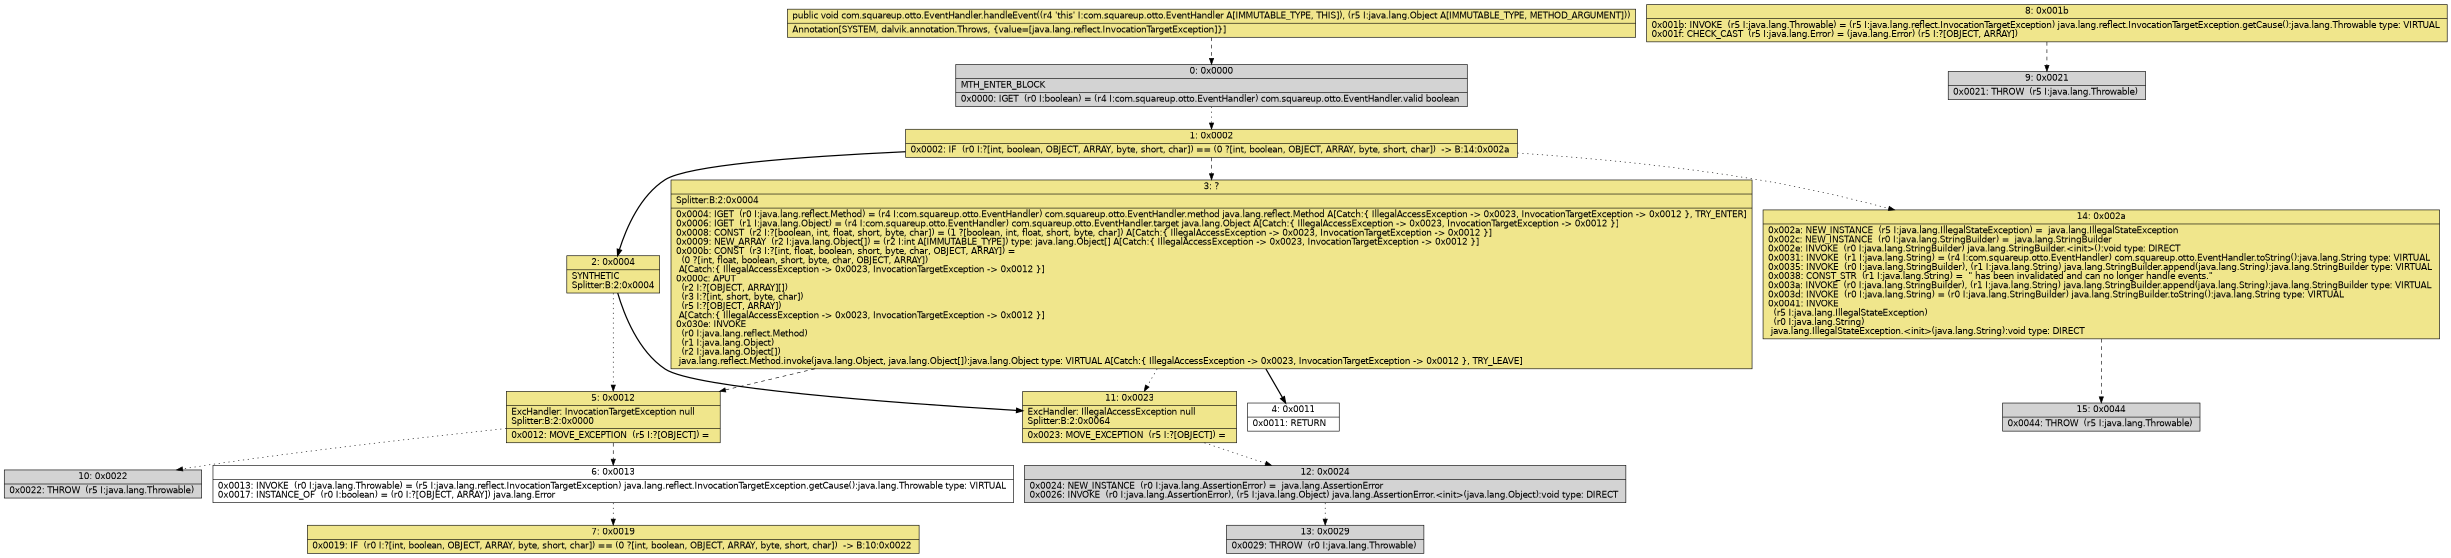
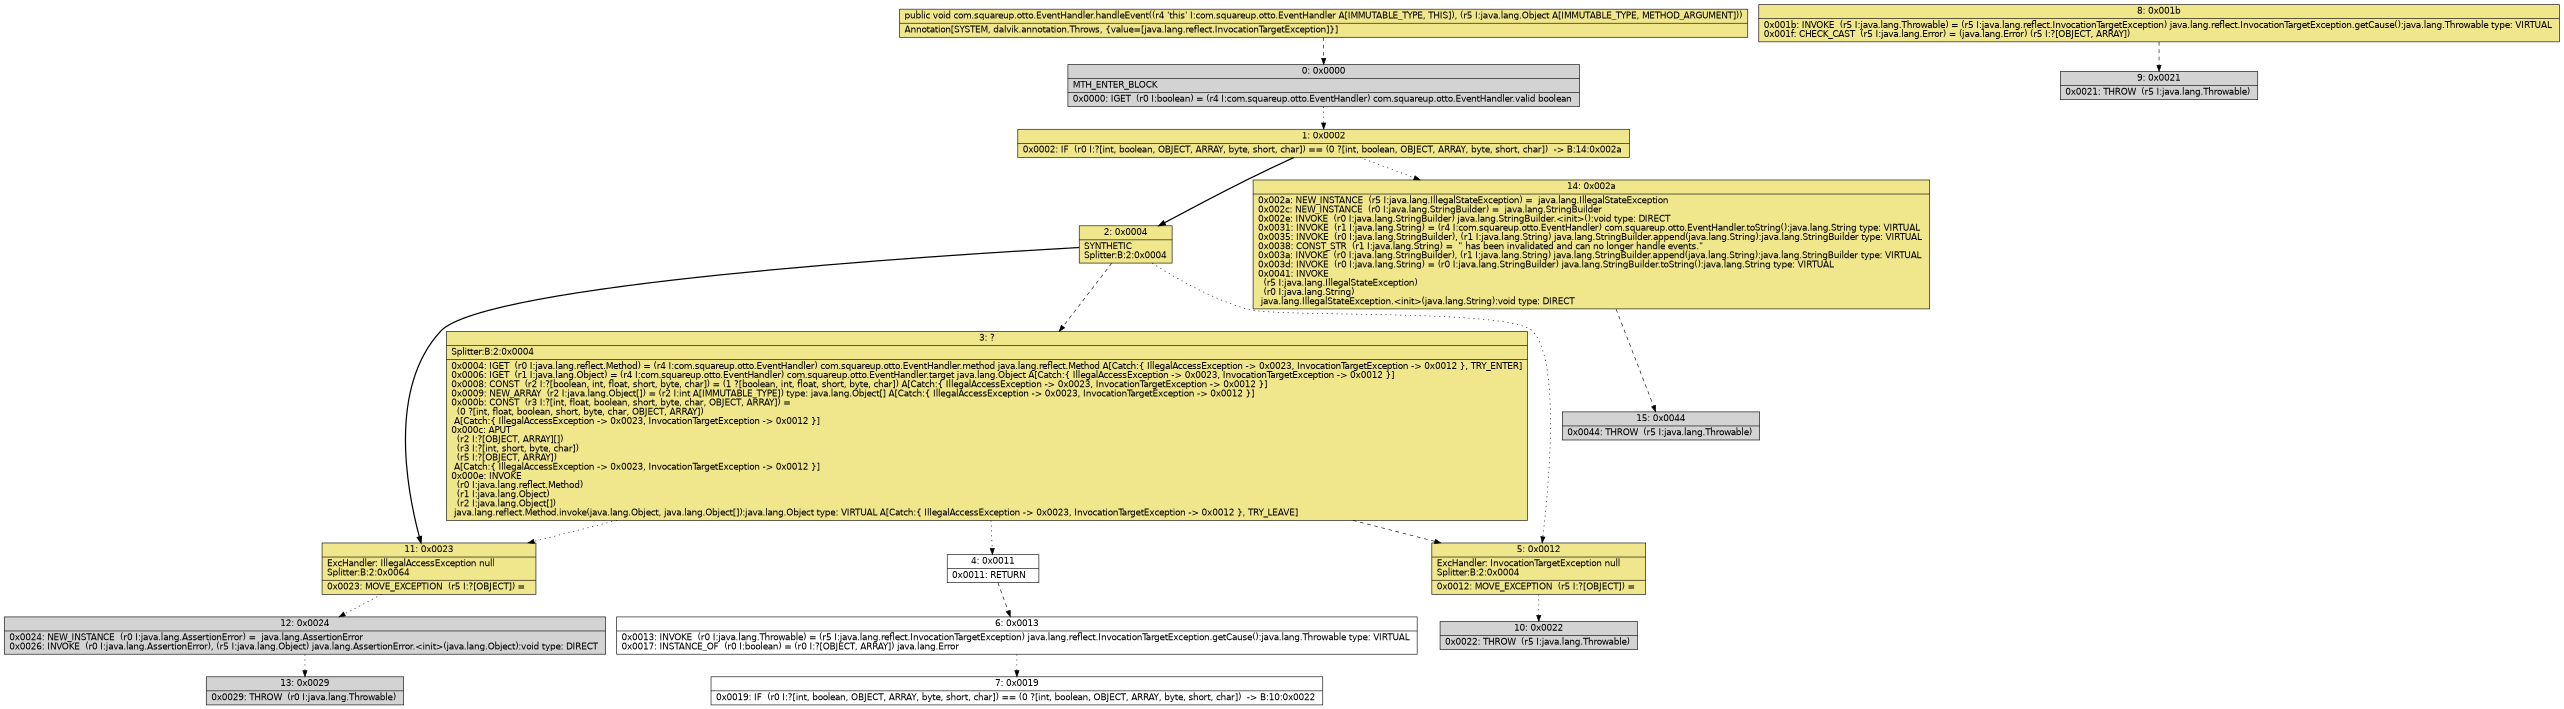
edge "1: 0x0002" -> "3: ?": now "2: 0x0004" -> "3: ?"
node "3: ?": text "0x030e: INVOKE" -> "0x000e: INVOKE"
edge "3: ?" -> "4: 0x0011": style bold -> dotted
node "5: 0x0012": text "Splitter:B:2:0x0000" -> "Splitter:B:2:0x0004"
edge "5: 0x0012" -> "6: 0x0013": now "4: 0x0011" -> "6: 0x0013"
node "7: 0x0019": fillcolor khaki -> white
